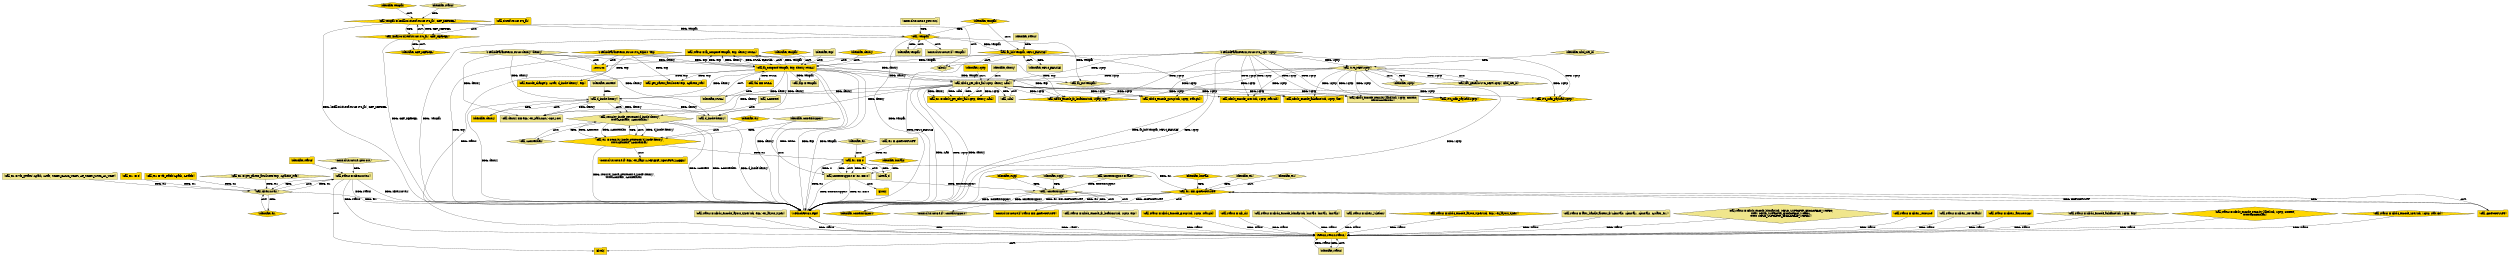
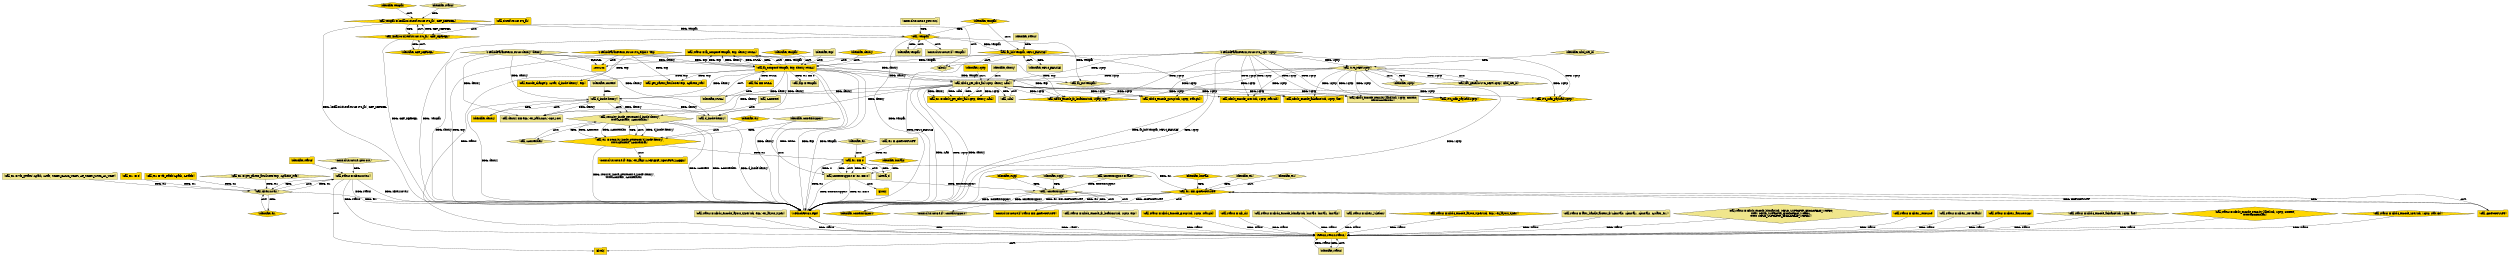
edge "(MethodParameterIn,struct dentry *dentry)" -> "1000102": label "AST: " -> "FHSIZE: "
edge "(Call,status = fh_compose(tempfh, exp, dentry, NULL))" -> "(Call,fh_compose(tempfh, exp, dentry, NULL))": label "FHSIZE: " -> "CFG: "
edge "(Call,fh_compose(tempfh, exp, dentry, NULL))" -> "(Call,fhp = tempfh)": label "DDG: tempfh" -> "DDG: err == 0"
edge "(MethodParameterIn,struct dentry *dentry)" -> "(MethodReturn,RET)": added, label "DDG: dentry"
node "(Call,status = nfsd4_encode_aclname(xdr, rqstp, exp))": label "(Call,status = nfsd4_encode_aclname(xdr, rqstp, exp))" -> "(Call,status = nfsd4_encode_aclname(xdr, rqstp, ace))"
